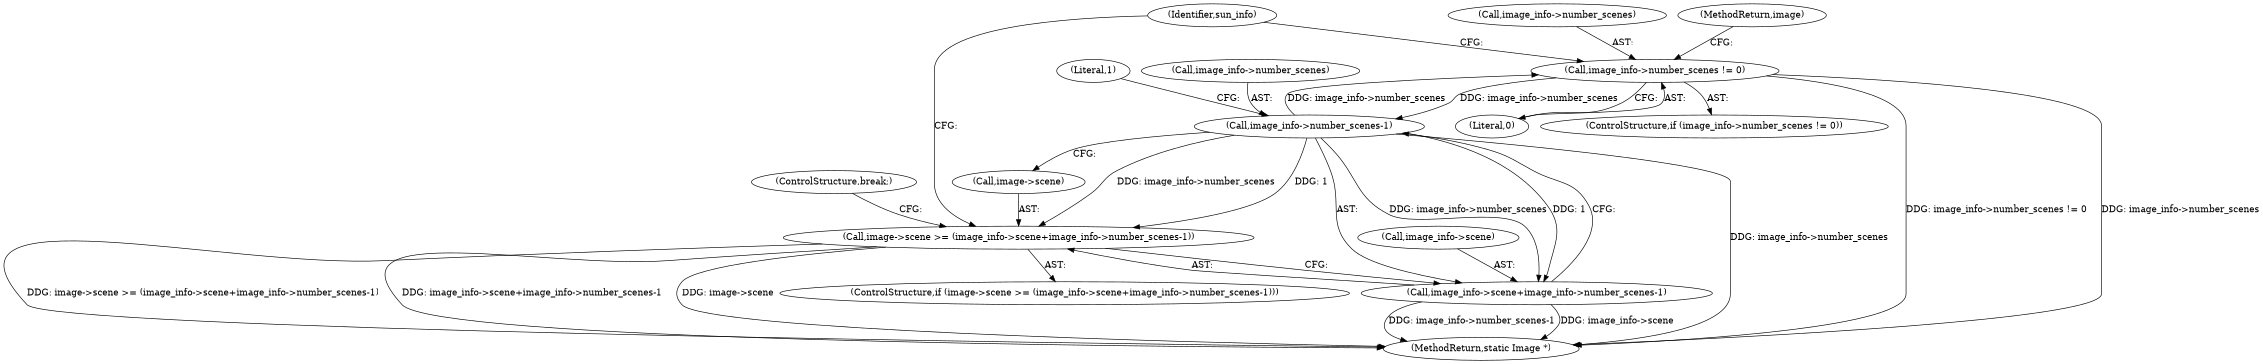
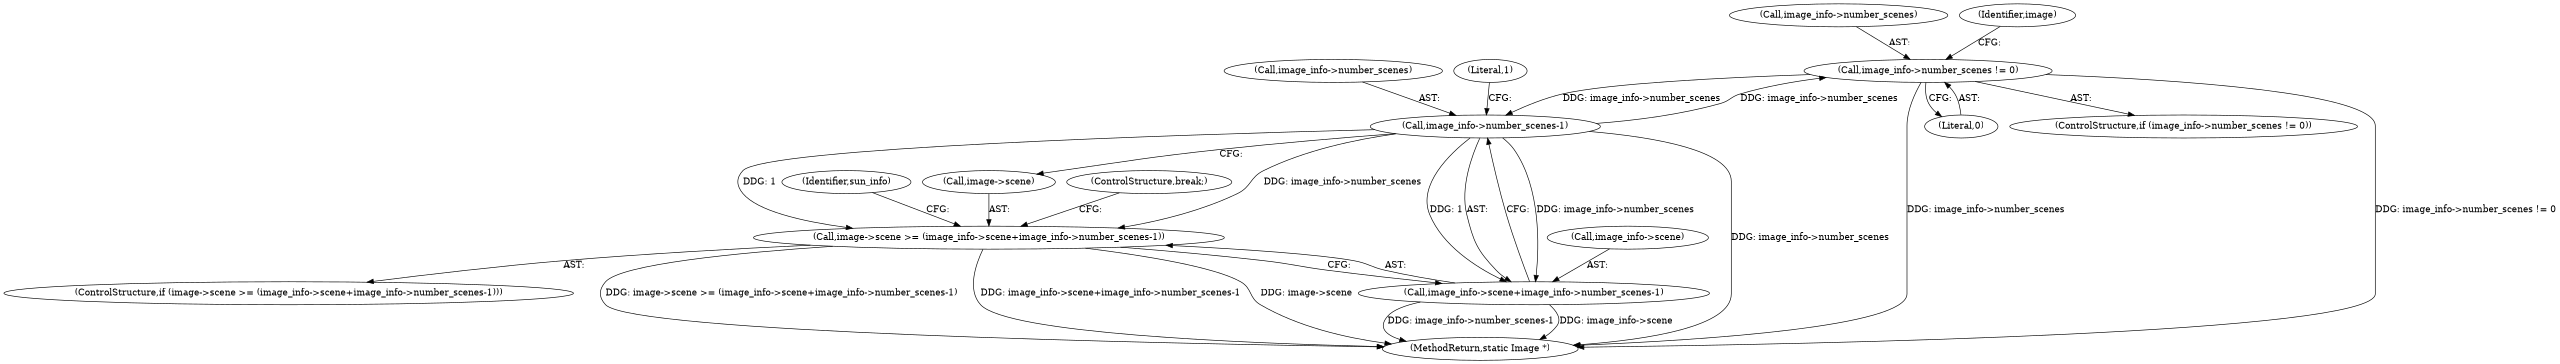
node "(MethodReturn,image)": label "(MethodReturn,image)" -> "(Identifier,image)"
edge "(Identifier,sun_info)" -> "(Call,image_info->number_scenes != 0)": removed, label "CFG:"
